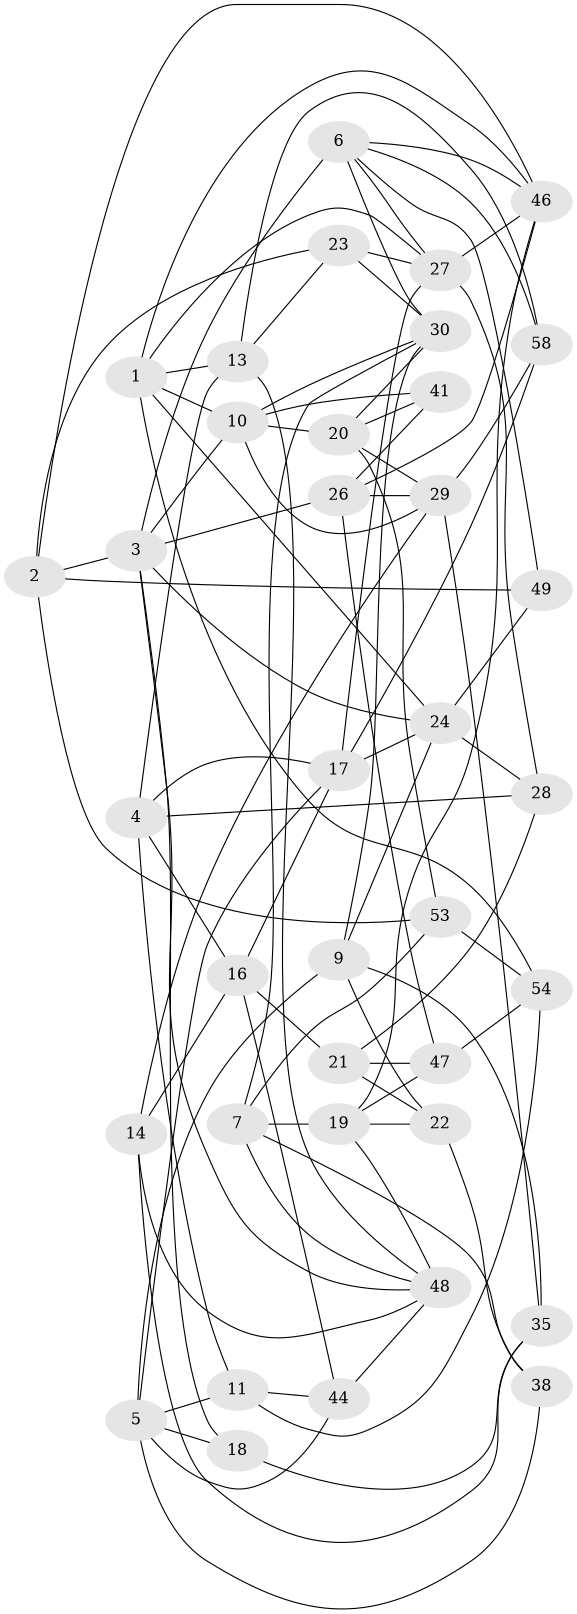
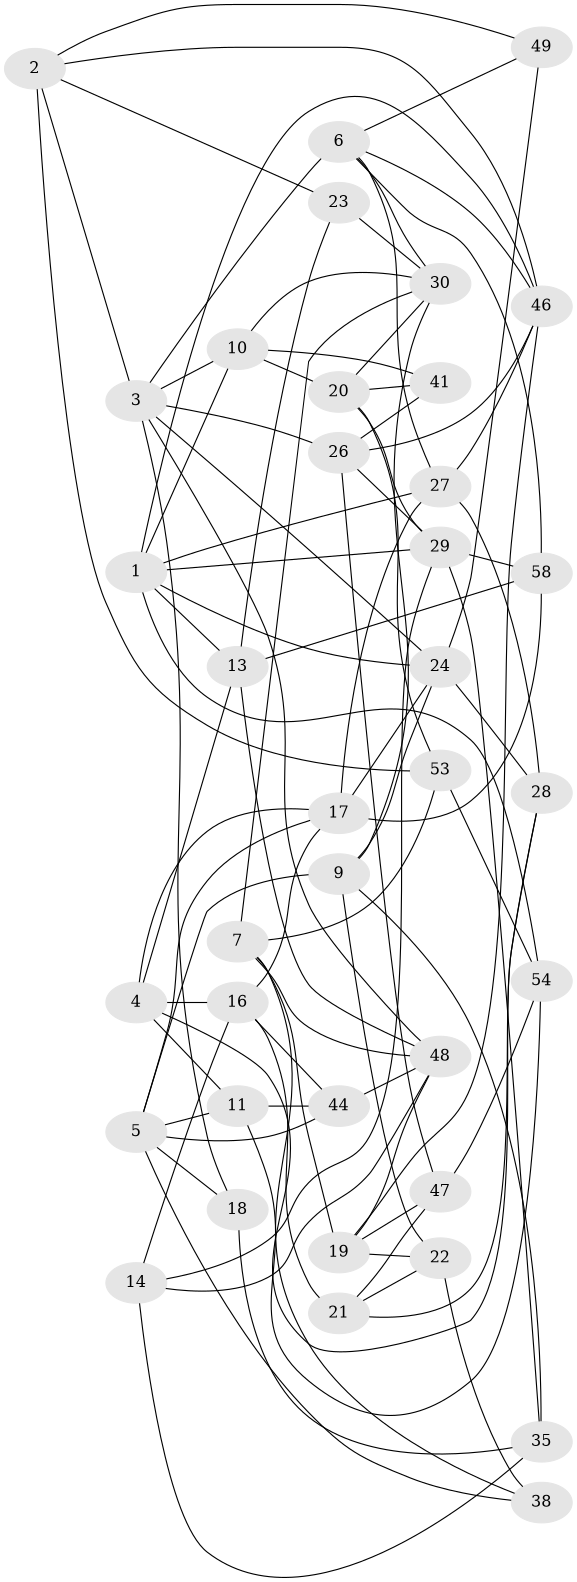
edge "23" -- "27": removed
edge "10" -- "29": now "1" -- "29"
